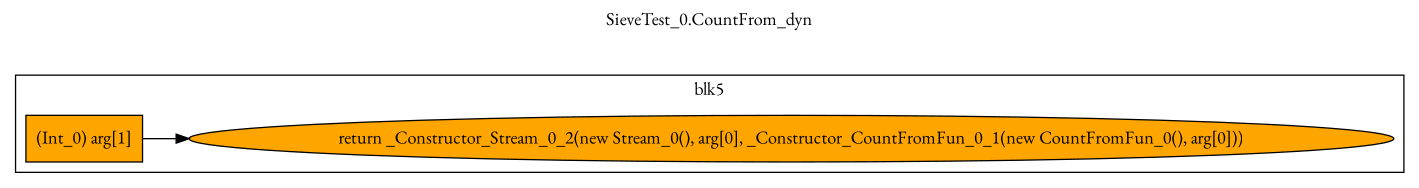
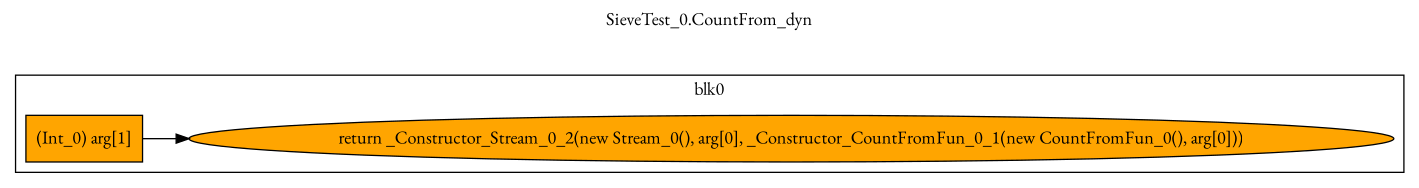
cluster "blk5": label "blk5" -> "blk0"
